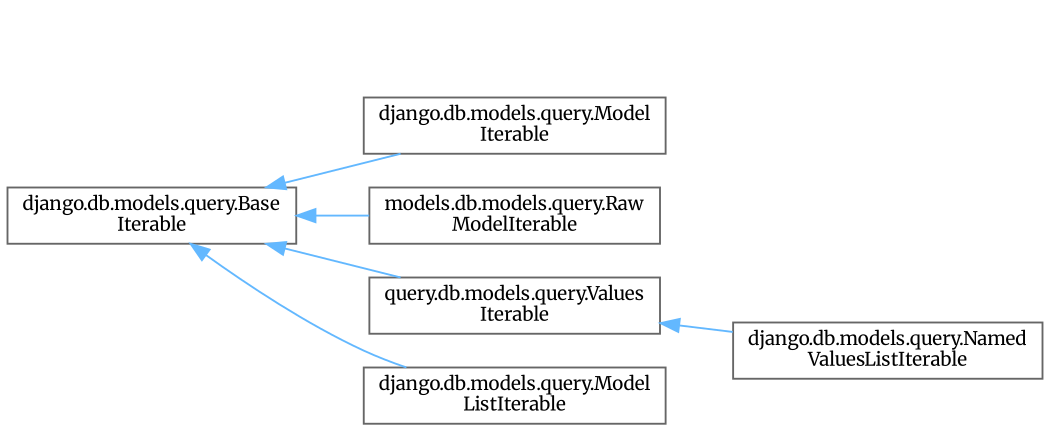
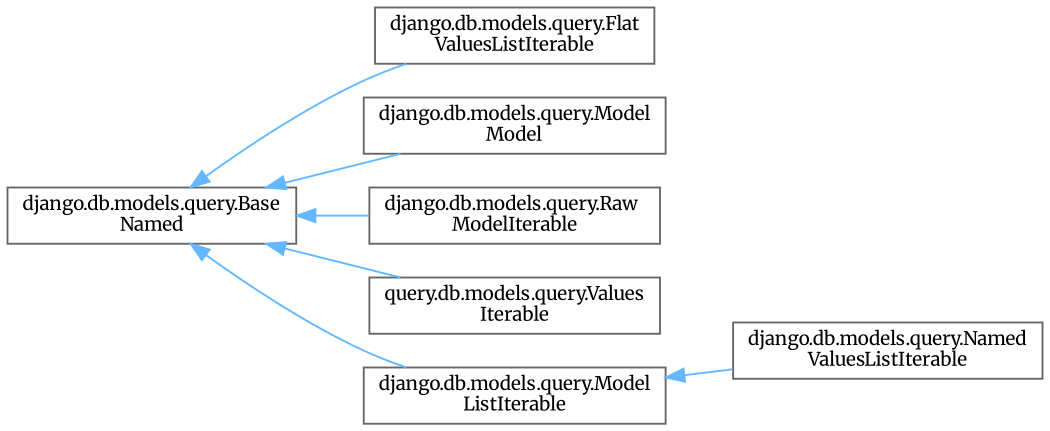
node "django.db.models.query.Flat ValuesListIterable": added
node "django.db.models.query.Model Iterable": label "django.db.models.query.Model Iterable" -> "django.db.models.query.Model Model"
node "django.db.models.query.Base Iterable": label "django.db.models.query.Base Iterable" -> "django.db.models.query.Base Named"
node "models.db.models.query.Raw ModelIterable": label "models.db.models.query.Raw ModelIterable" -> "django.db.models.query.Raw ModelIterable"
edge "django.db.models.query.Named ValuesListIterable" -> "query.db.models.query.Values Iterable": now "django.db.models.query.Named ValuesListIterable" -> "django.db.models.query.Model ListIterable"
